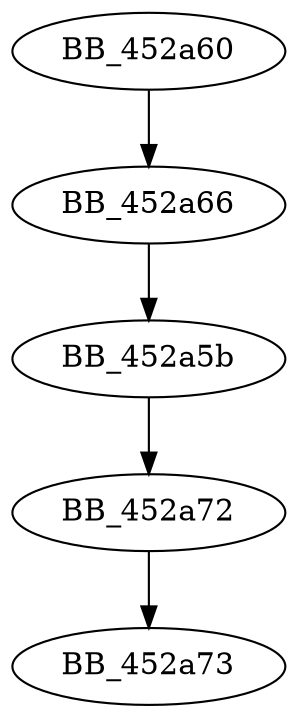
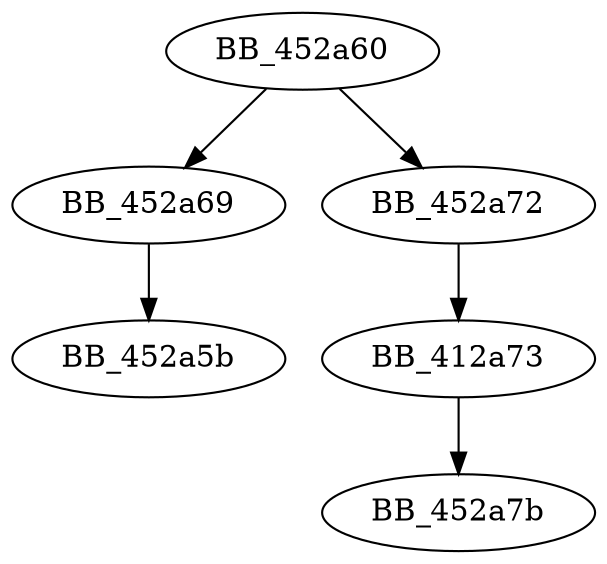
node "BB_452a66": label "BB_452a66" -> "BB_452a69"
edge "BB_452a5b" -> "BB_452a72": now "BB_452a60" -> "BB_452a72"
node "BB_452a7b": added
node "BB_452a73": label "BB_452a73" -> "BB_412a73"
